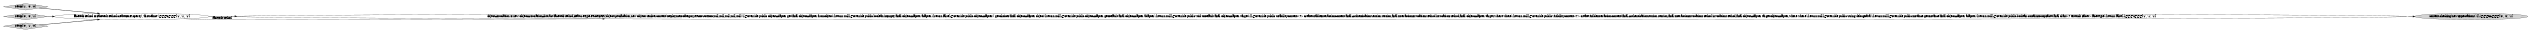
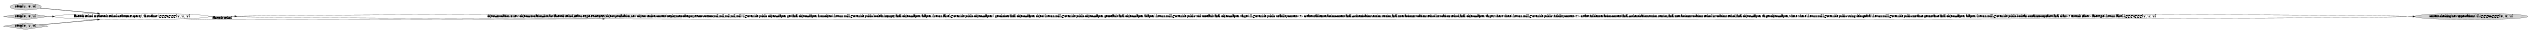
node "setup['1', '0', '0']": shape diamond -> ellipse
